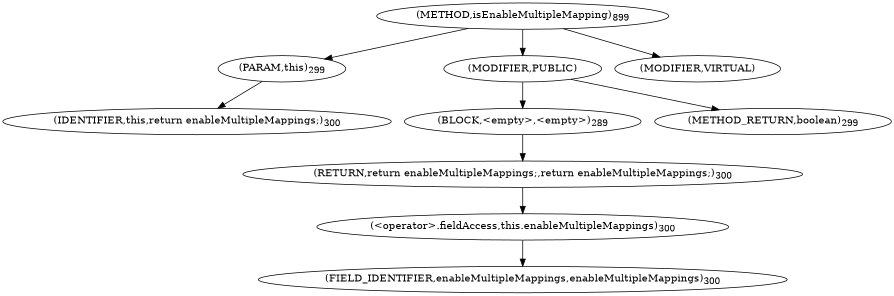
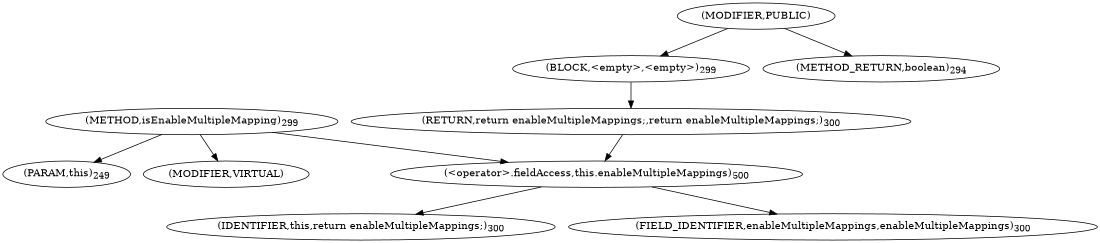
node "(METHOD,isEnableMultipleMapping)": text "899" -> "299"
edge "(METHOD,isEnableMultipleMapping)" -> "(MODIFIER,PUBLIC)": now "(METHOD,isEnableMultipleMapping)" -> "(<operator>.fieldAccess,this.enableMultipleMappings)"
node "(PARAM,this)": text "299" -> "249"
edge "(PARAM,this)" -> "(IDENTIFIER,this,return enableMultipleMappings;)": now "(<operator>.fieldAccess,this.enableMultipleMappings)" -> "(IDENTIFIER,this,return enableMultipleMappings;)"
node "(BLOCK,<empty>,<empty>)": text "289" -> "299"
node "(METHOD_RETURN,boolean)": text "299" -> "294"
node "(<operator>.fieldAccess,this.enableMultipleMappings)": text "300" -> "500"
